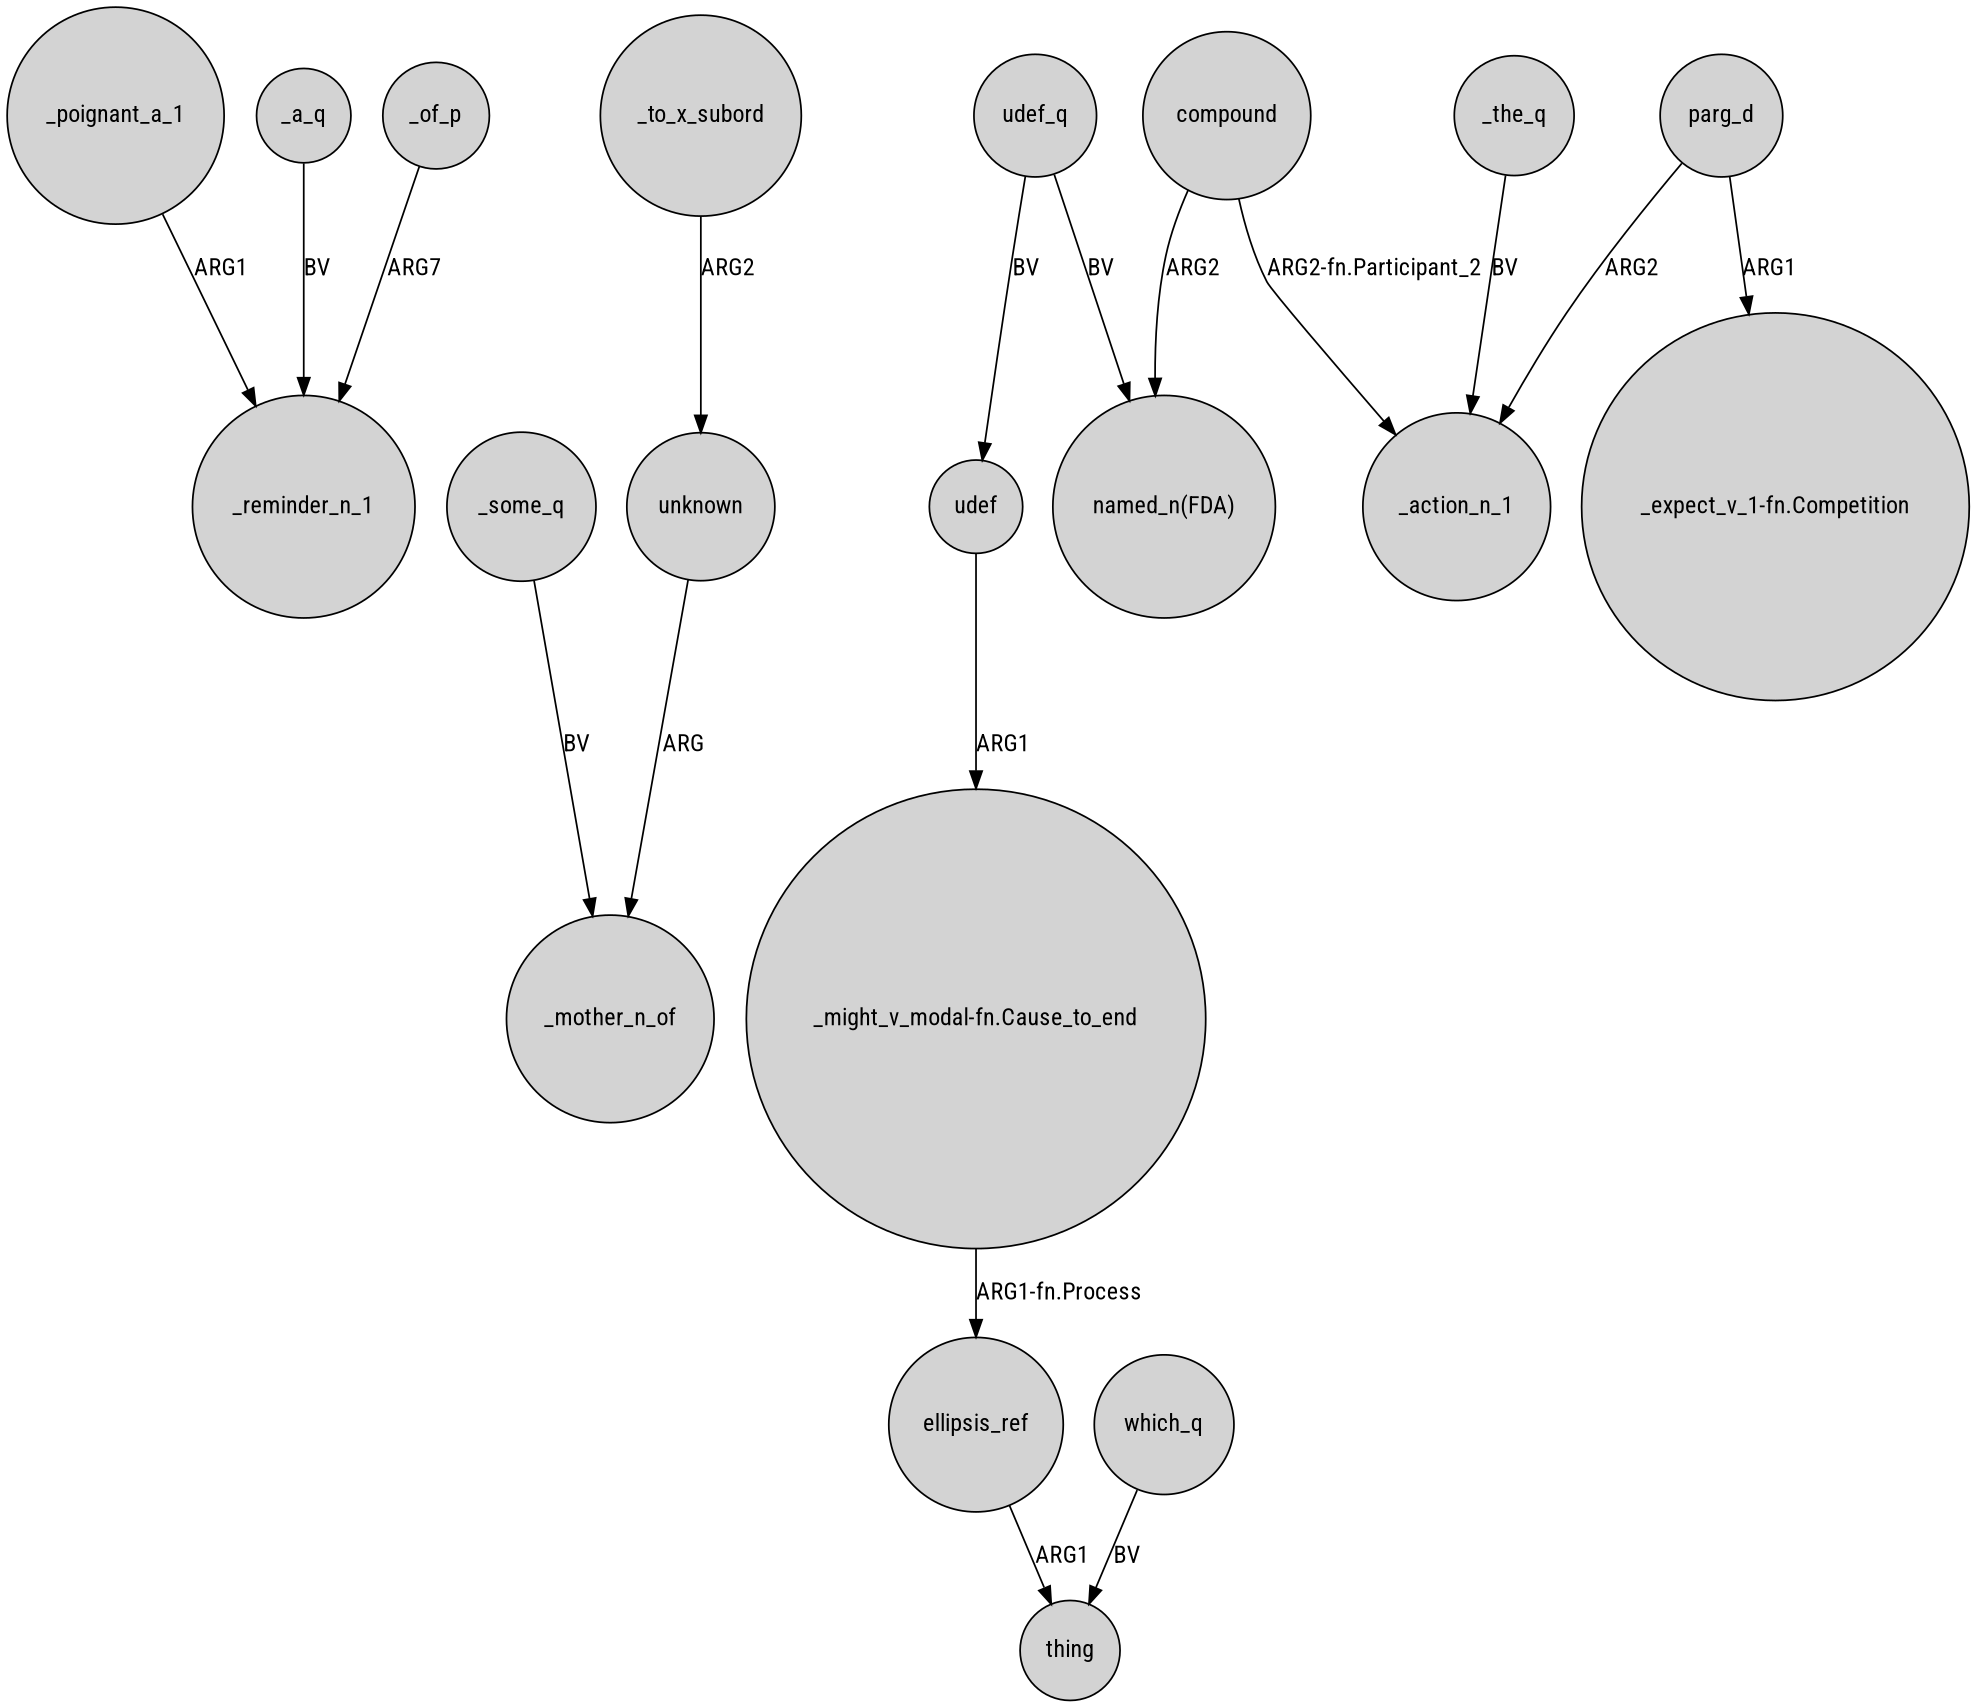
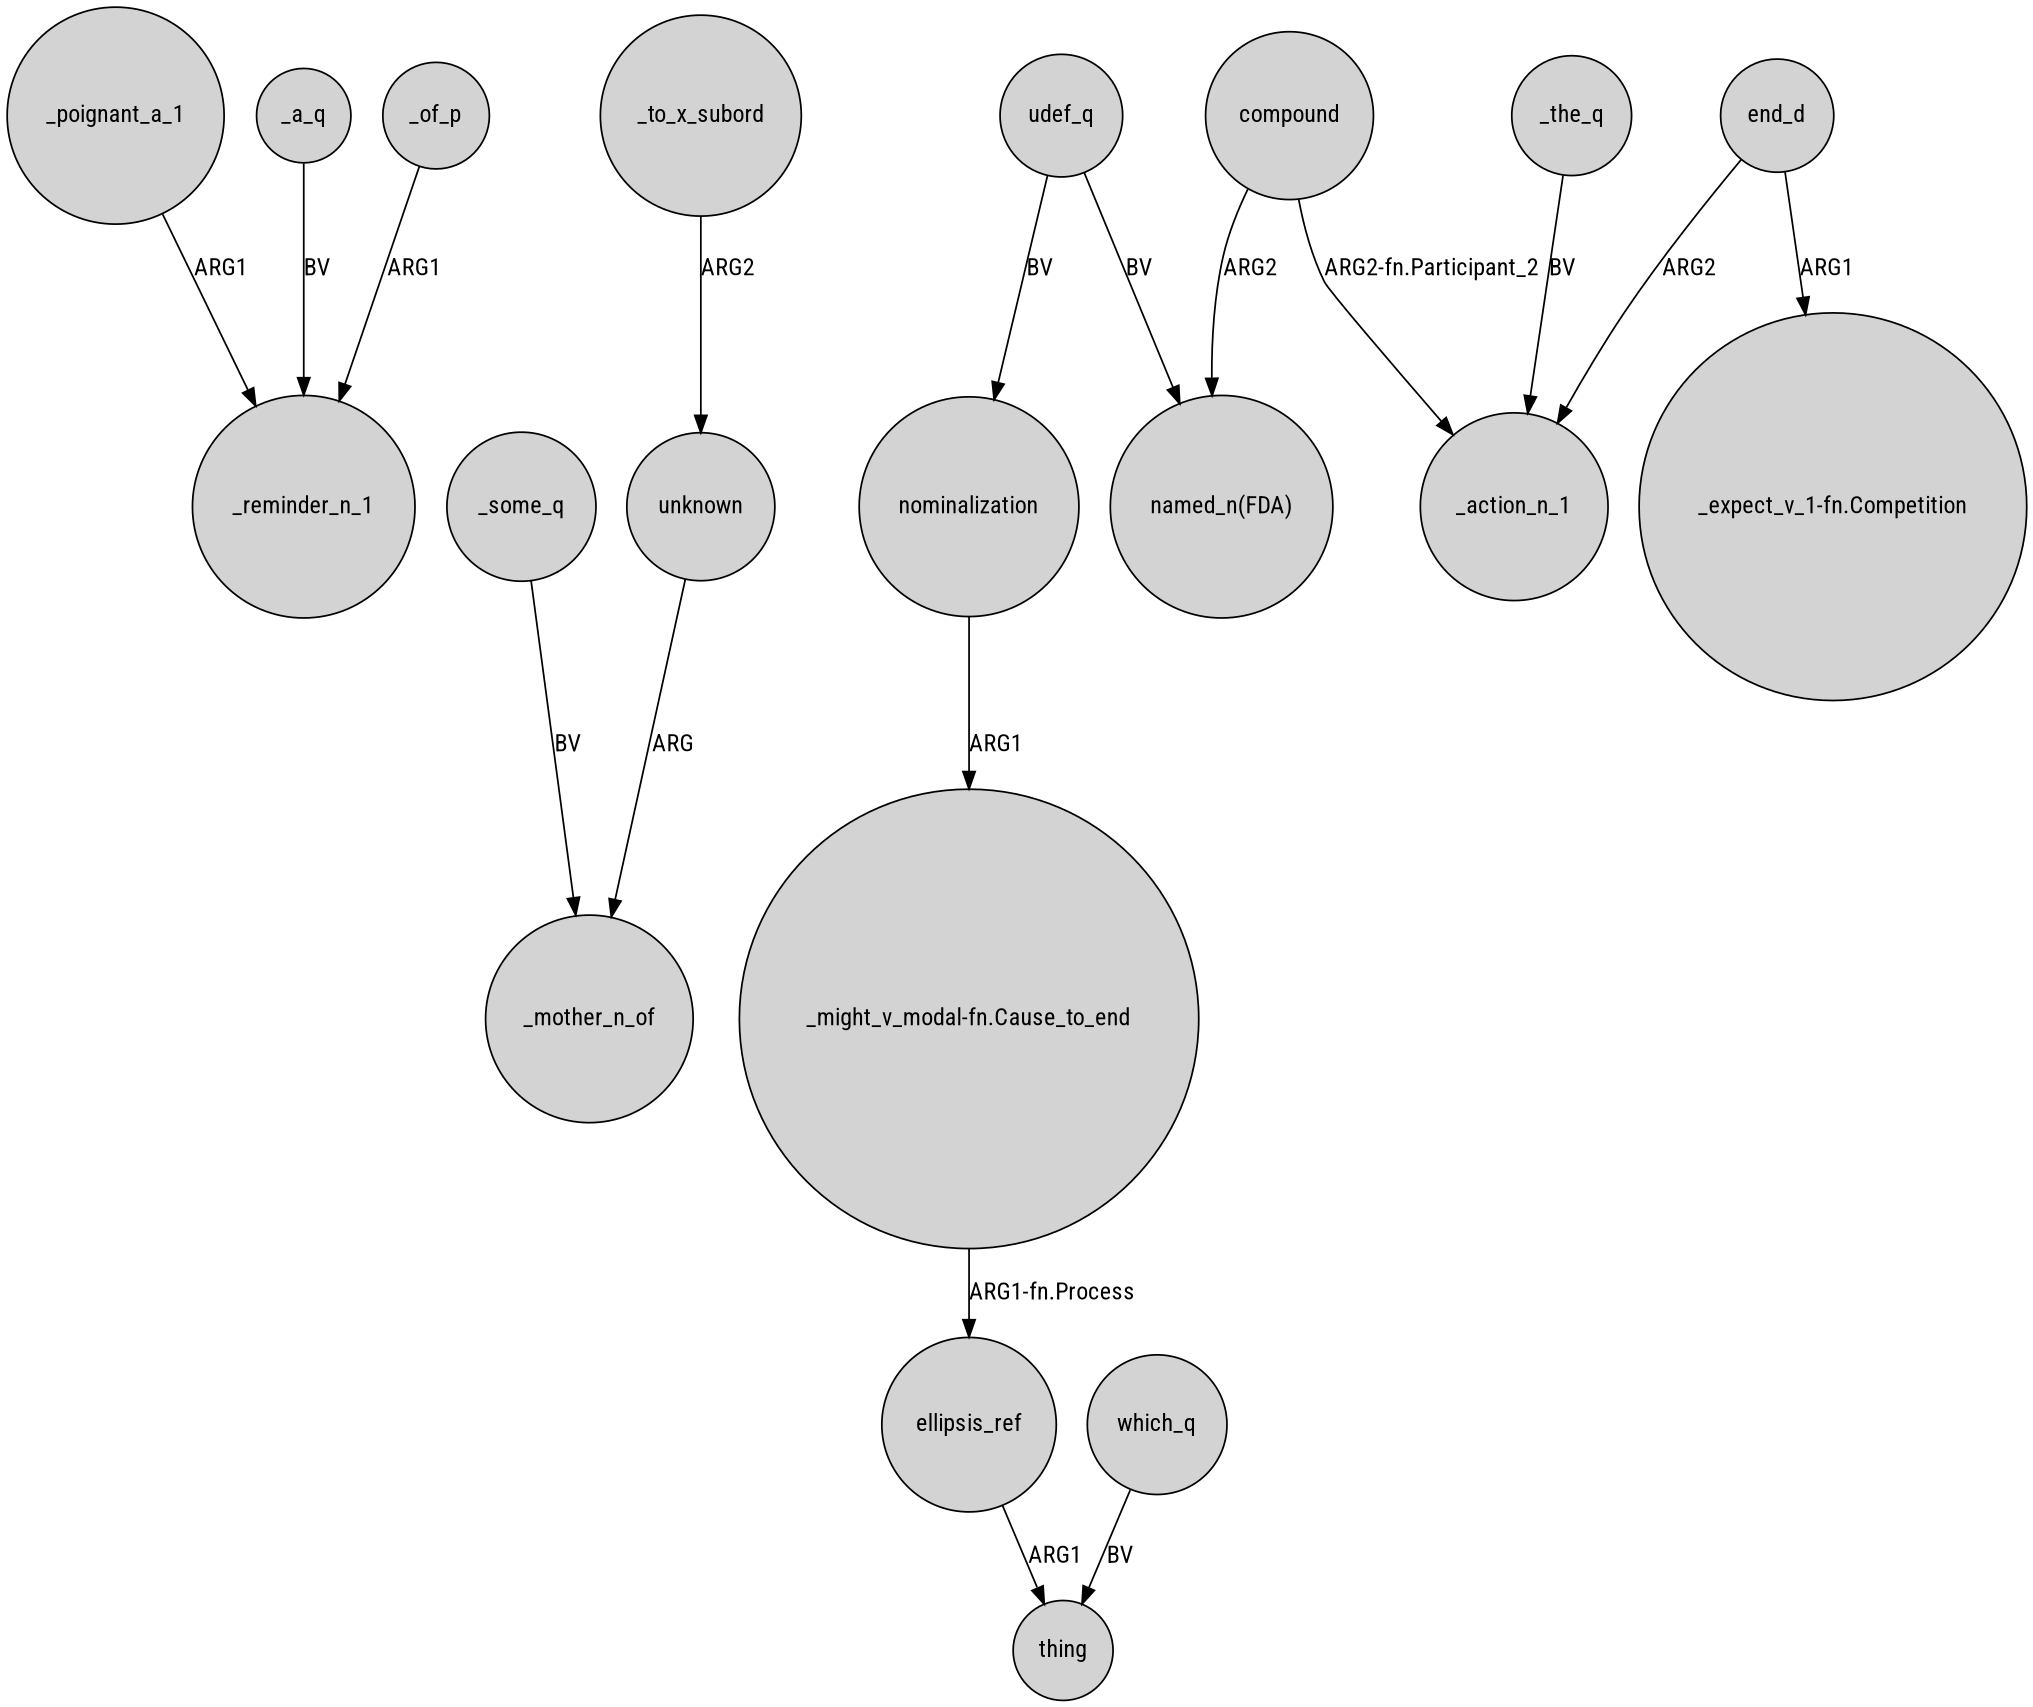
node "parg_d": label "parg_d" -> "end_d"
edge "_of_p" -> "_reminder_n_1": label "ARG7" -> "ARG1"
node "udef": label "udef" -> "nominalization"
